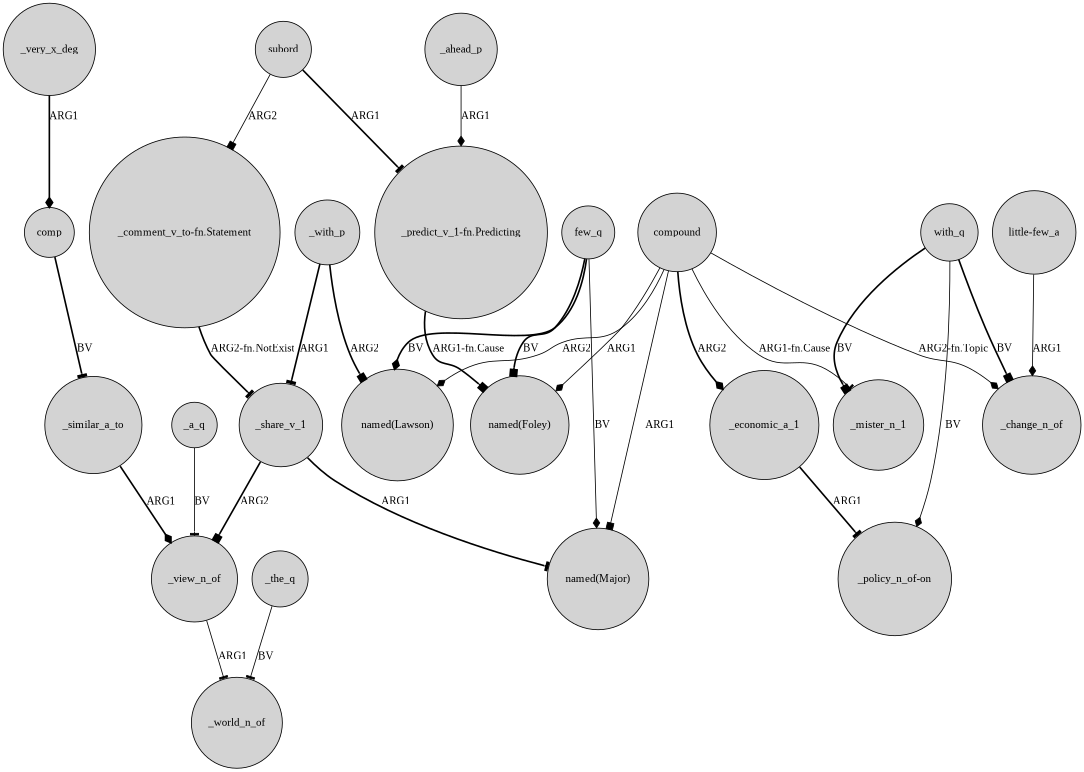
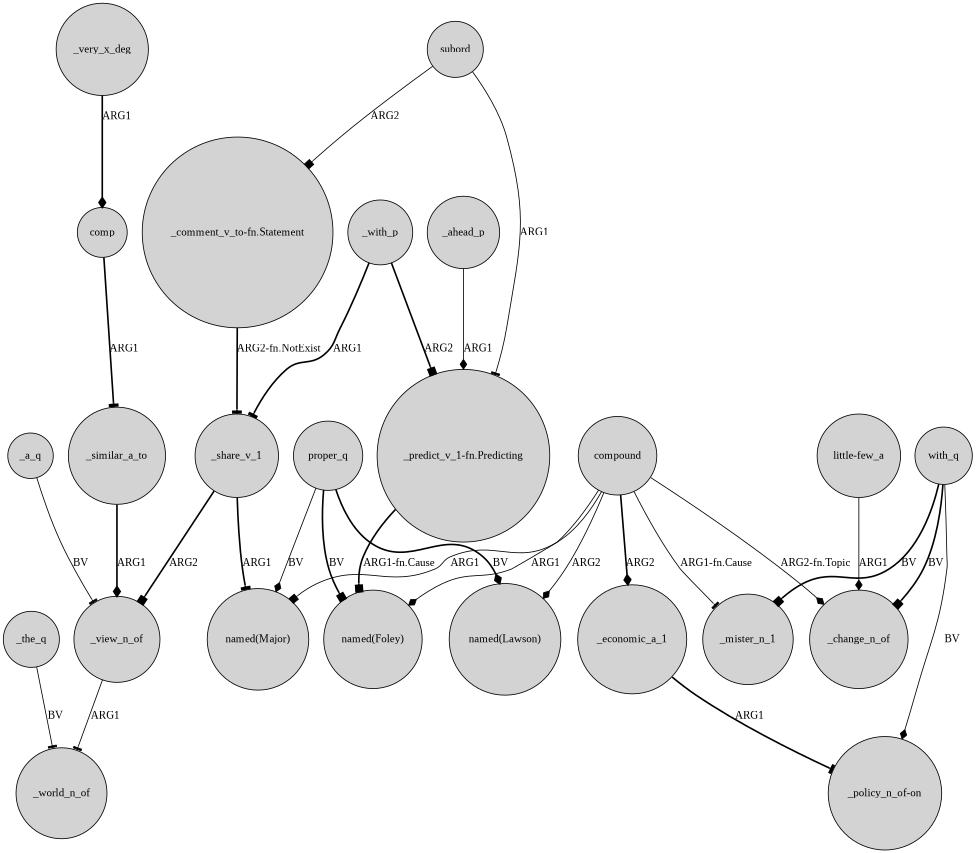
edge "subord" -> "_predict_v_1-fn.Predicting": style bold -> solid
node "few_q": label "few_q" -> "proper_q"
edge "_with_p" -> "named(Lawson)": now "_with_p" -> "_predict_v_1-fn.Predicting"
edge "comp" -> "_similar_a_to": label "BV" -> "ARG1"
